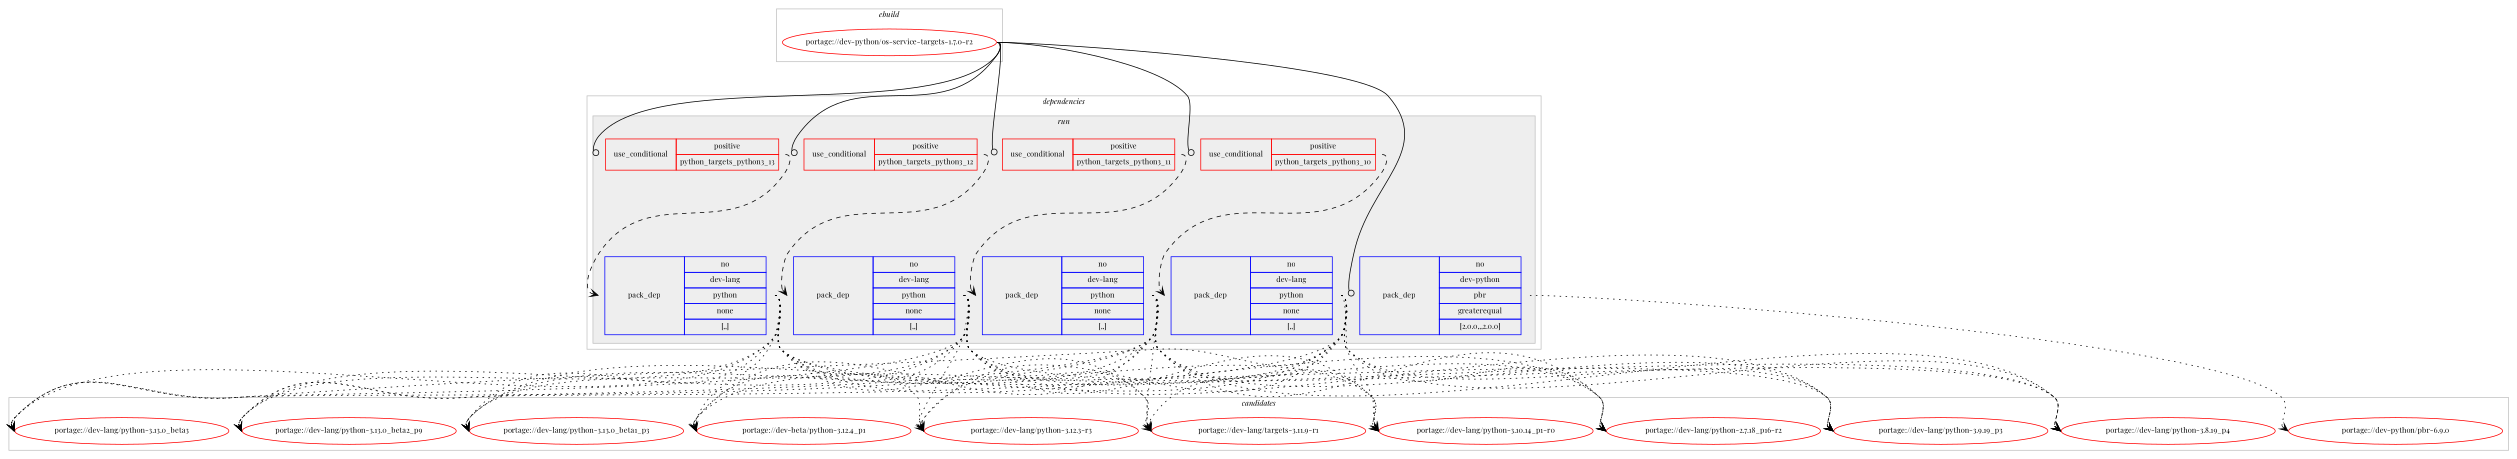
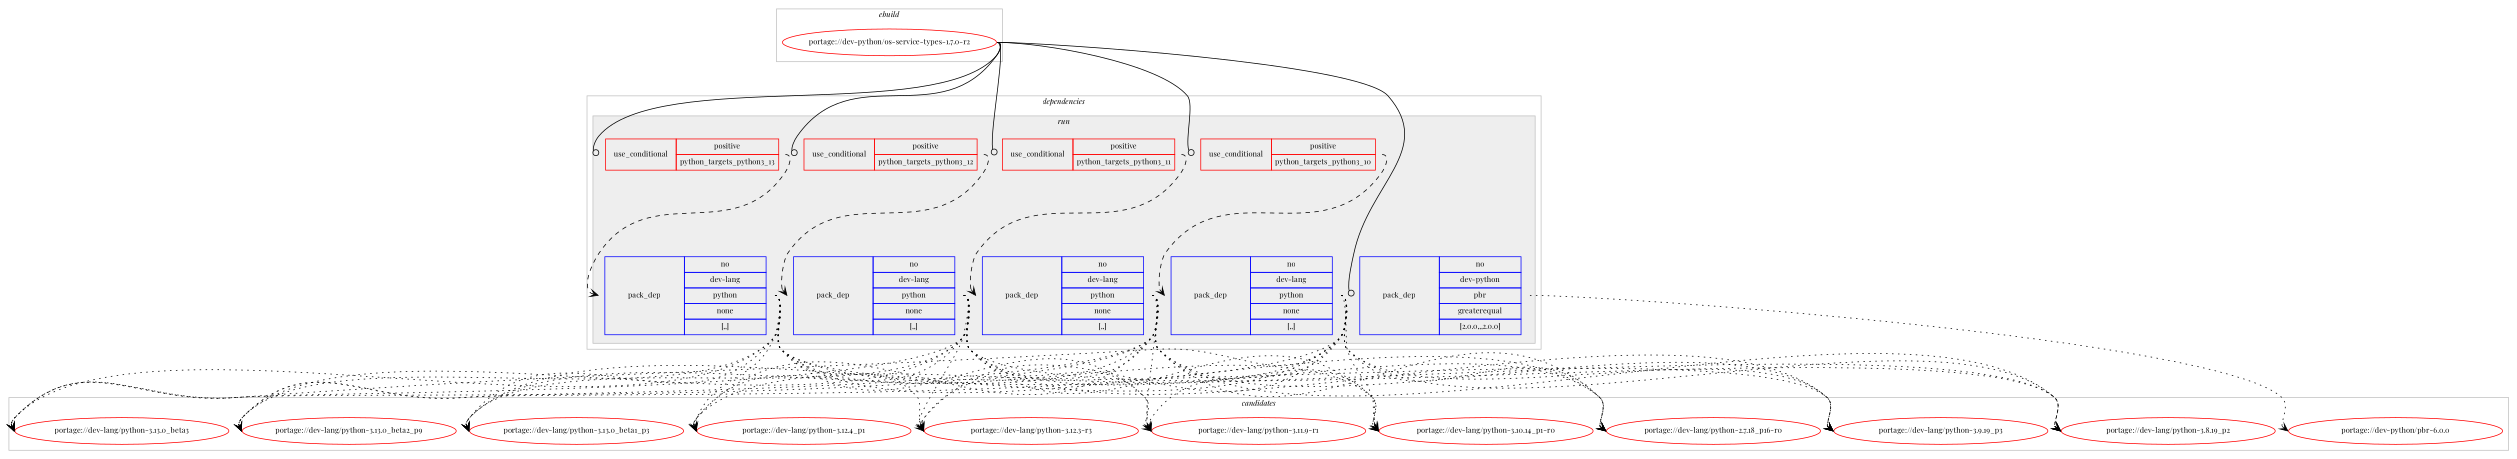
node "portage://dev-python/os-service-targets-1.7.0-r2": label "portage://dev-python/os-service-targets-1.7.0-r2" -> "portage://dev-python/os-service-types-1.7.0-r2"
node "portage://dev-beta/python-3.12.4_p1": label "portage://dev-beta/python-3.12.4_p1" -> "portage://dev-lang/python-3.12.4_p1"
node "portage://dev-lang/targets-3.11.9-r1": label "portage://dev-lang/targets-3.11.9-r1" -> "portage://dev-lang/python-3.11.9-r1"
node "portage://dev-lang/python-2.7.18_p16-r2": label "portage://dev-lang/python-2.7.18_p16-r2" -> "portage://dev-lang/python-2.7.18_p16-r0"
node "portage://dev-lang/python-3.8.19_p4": label "portage://dev-lang/python-3.8.19_p4" -> "portage://dev-lang/python-3.8.19_p2"
node "portage://dev-python/pbr-6.9.0": label "portage://dev-python/pbr-6.9.0" -> "portage://dev-python/pbr-6.0.0"
